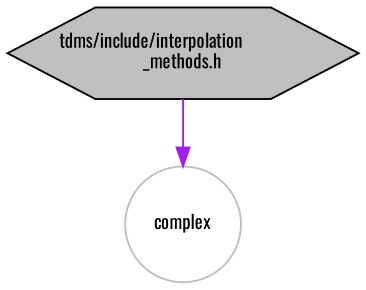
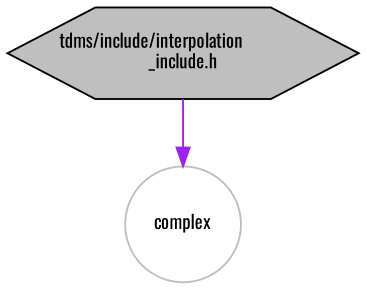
node "tdms/include/interpolation _methods.h": label "tdms/include/interpolation _methods.h" -> "tdms/include/interpolation _include.h"
